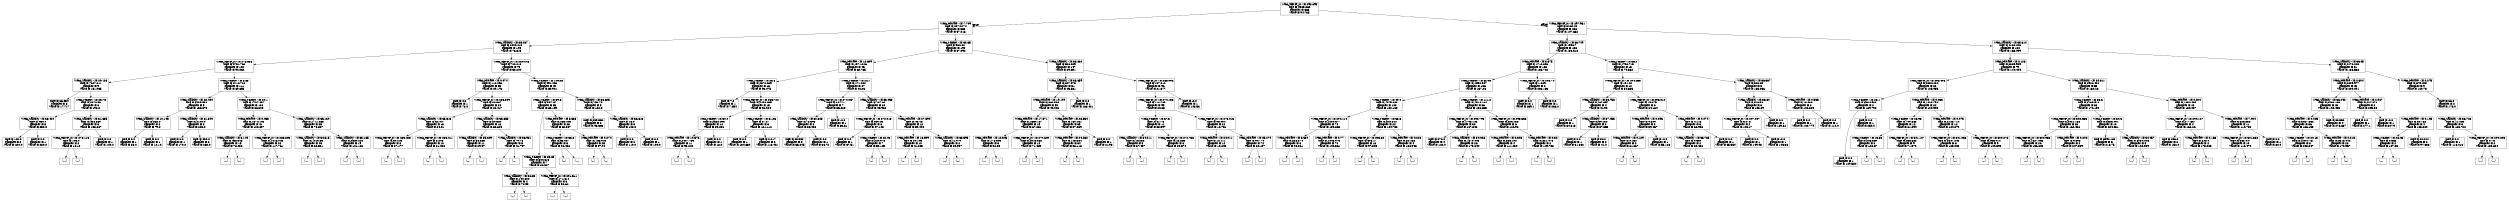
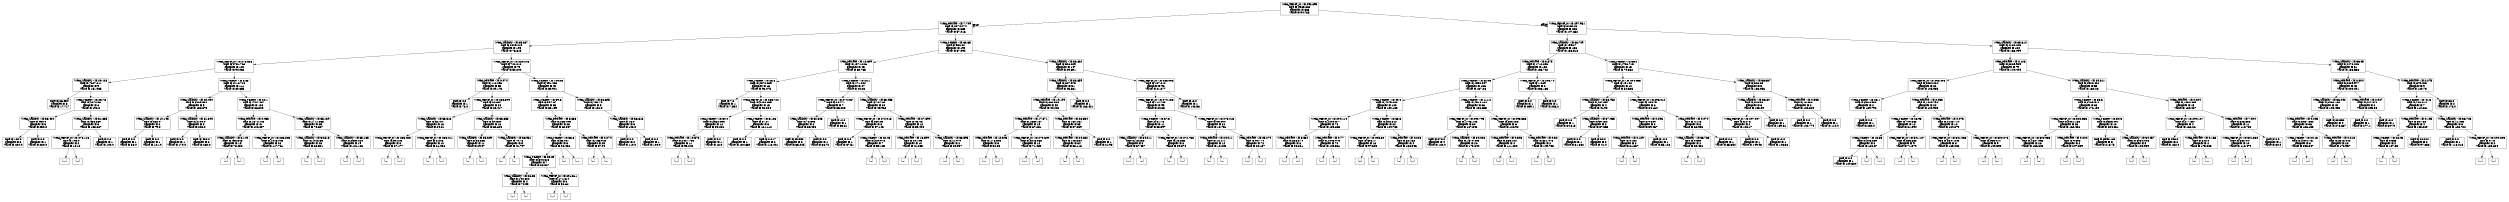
node "WOA_MLDpt <= 41.5 mse = 140.014 samples = 7 value = 110.681": added
node "mse = 355.556 samples = 2 value = 93.333": removed
edge "WOA_MLDpt <= 23.1 mse = 3624.983 samples = 2 value = 189.792" -> "mse = 0.0 samples = 1 value = 129.584": now "WOA_MLDpt <= 13.85 mse = 208.569 samples = 3 value = 128.67" -> "mse = 0.0 samples = 1 value = 129.584"
edge "WOA_MLDpt <= 39.3 mse = 357.67 samples = 35 value = 65.159" -> "WOA_MLDpt <= 25.25 mse = 344.615 samples = 7 value = 83.527": now "WOA_MLDpt <= 55.8 mse = 83.037 samples = 3 value = 96.466" -> "WOA_MLDpt <= 25.25 mse = 344.615 samples = 7 value = 83.527"
edge "WOA_Nitrate <= 0.296 mse = 9.509 samples = 3 value = 59.467" -> "WOA_Nitrate <= 0.129 mse = 0.132 samples = 2 value = 61.637": removed
